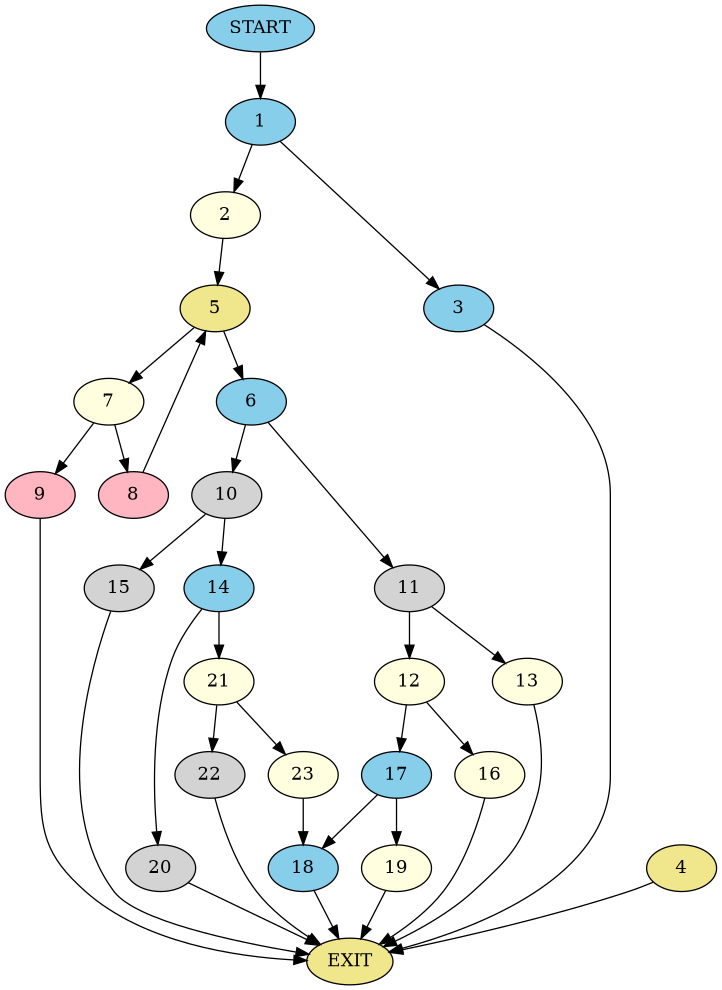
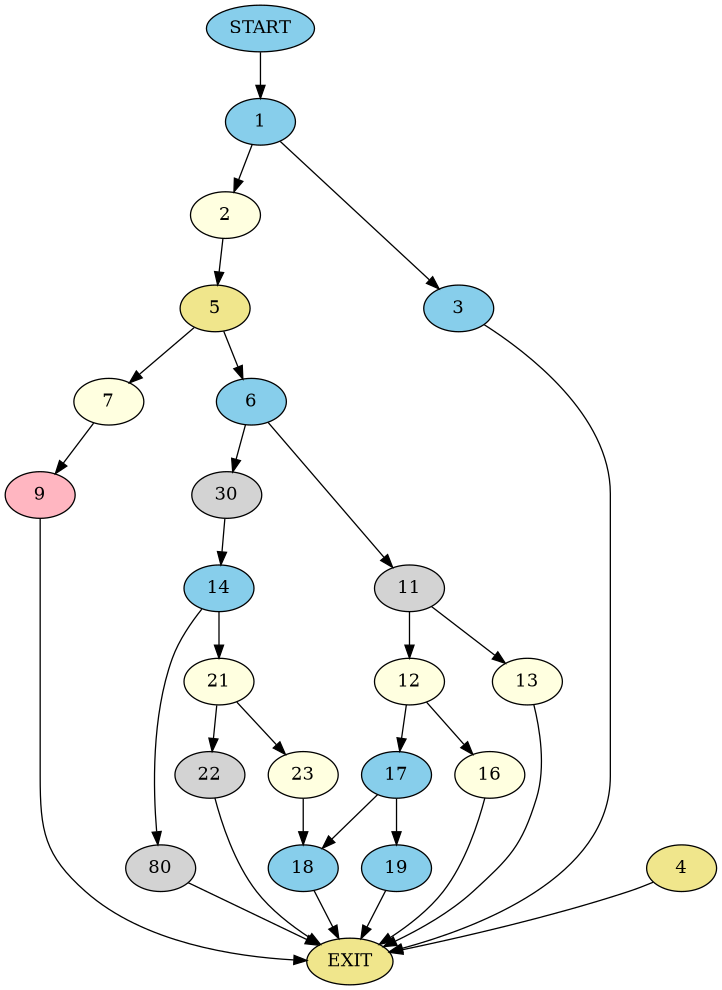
node "8": removed
node "10": label "10" -> "30"
node "15": removed
node "20": label "20" -> "80"
node "19": fillcolor lightyellow -> skyblue
